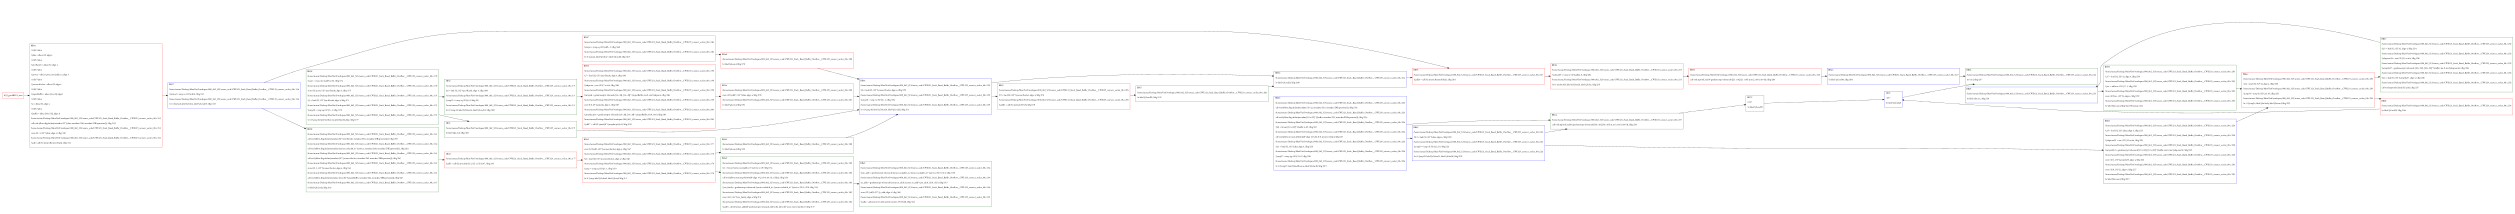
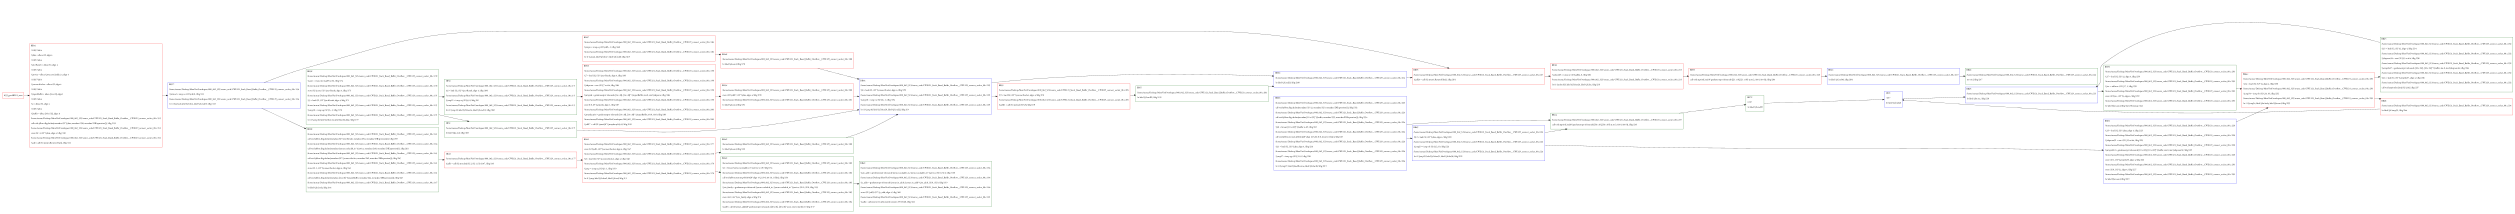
edge "BB71:" -> "BB62:": now "BB71:" -> "BB69:"
node "BB68:": text "br label %if.end39, !dbg !244" -> "br label %if.icmp39, !dbg !244"
